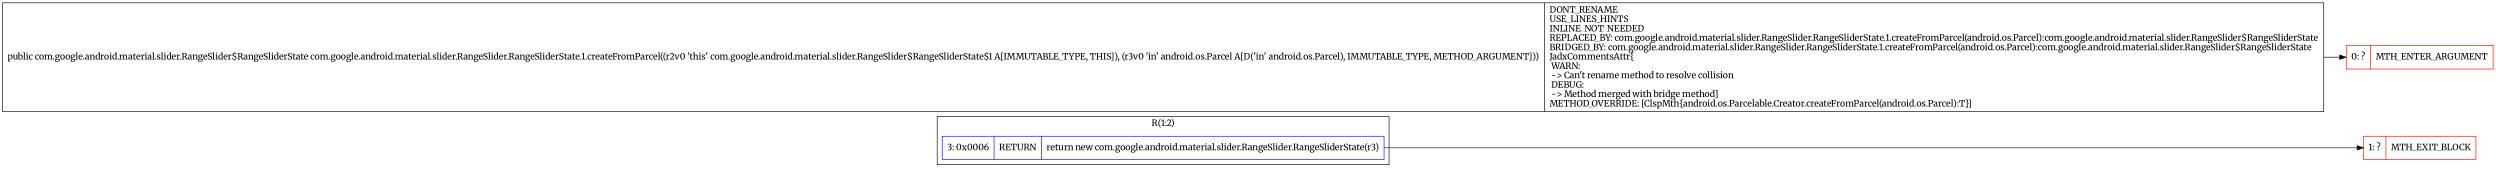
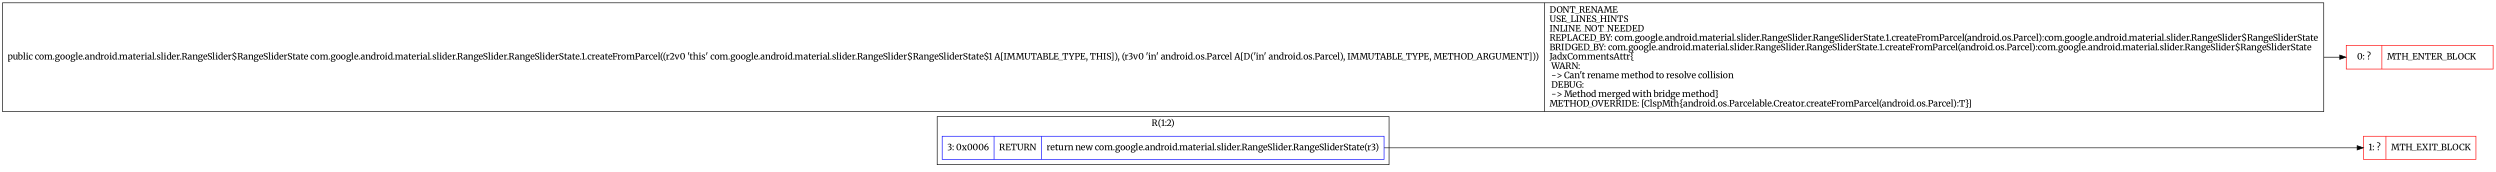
node "0: ?": text "MTH_ENTER_ARGUMENT" -> "MTH_ENTER_BLOCK"
